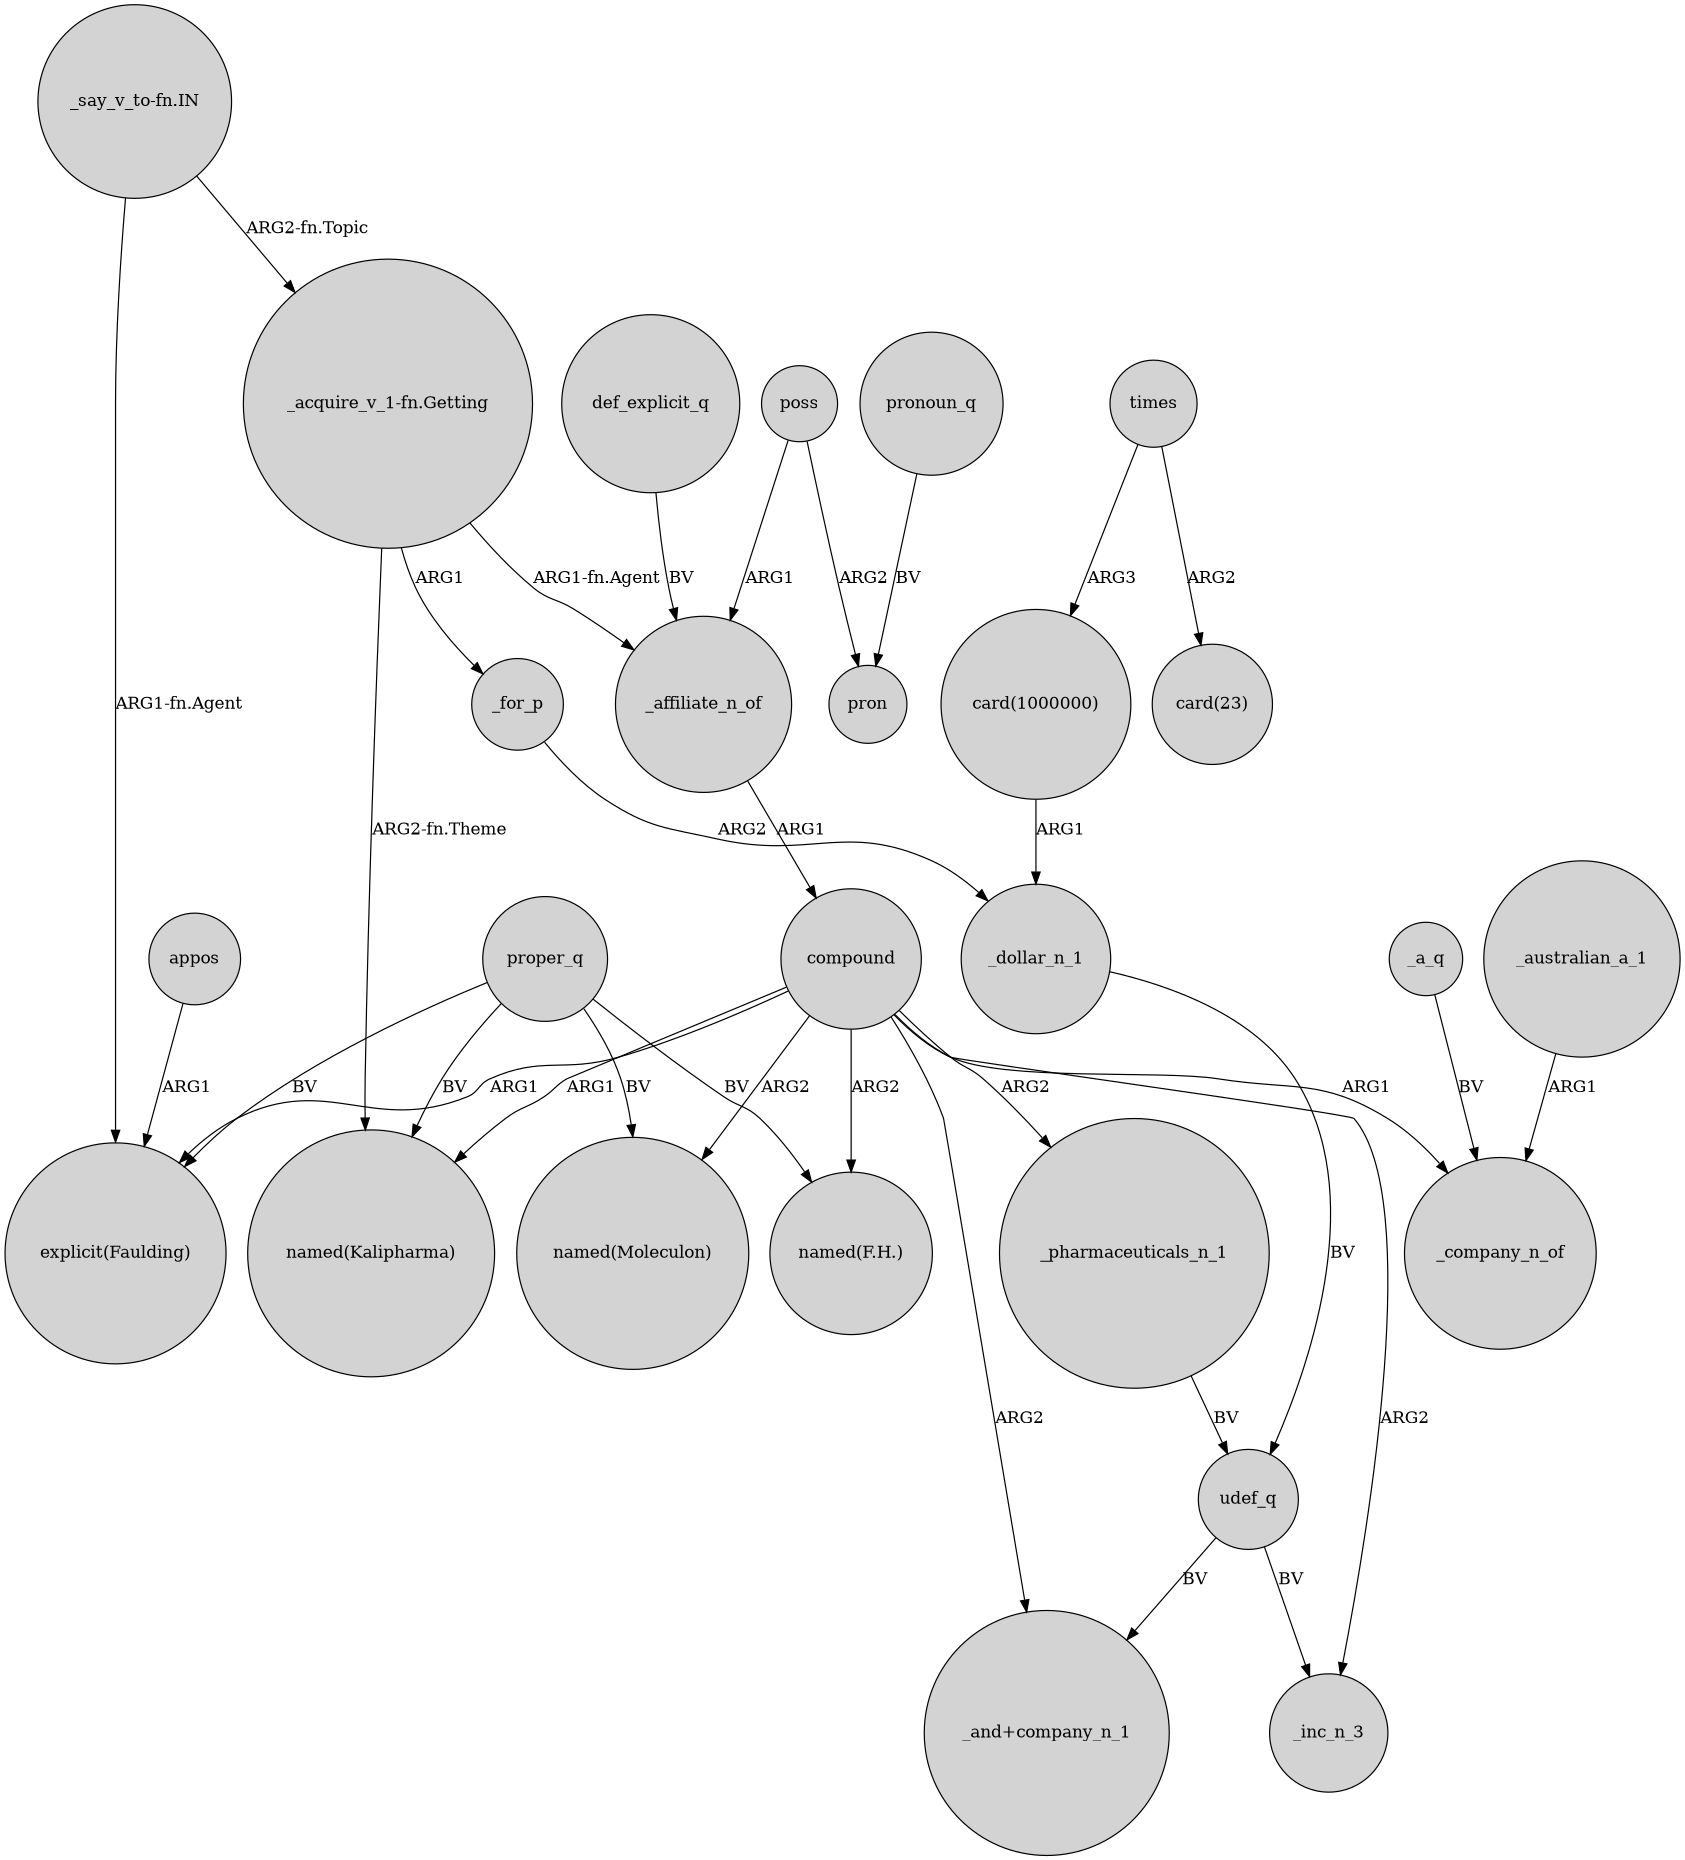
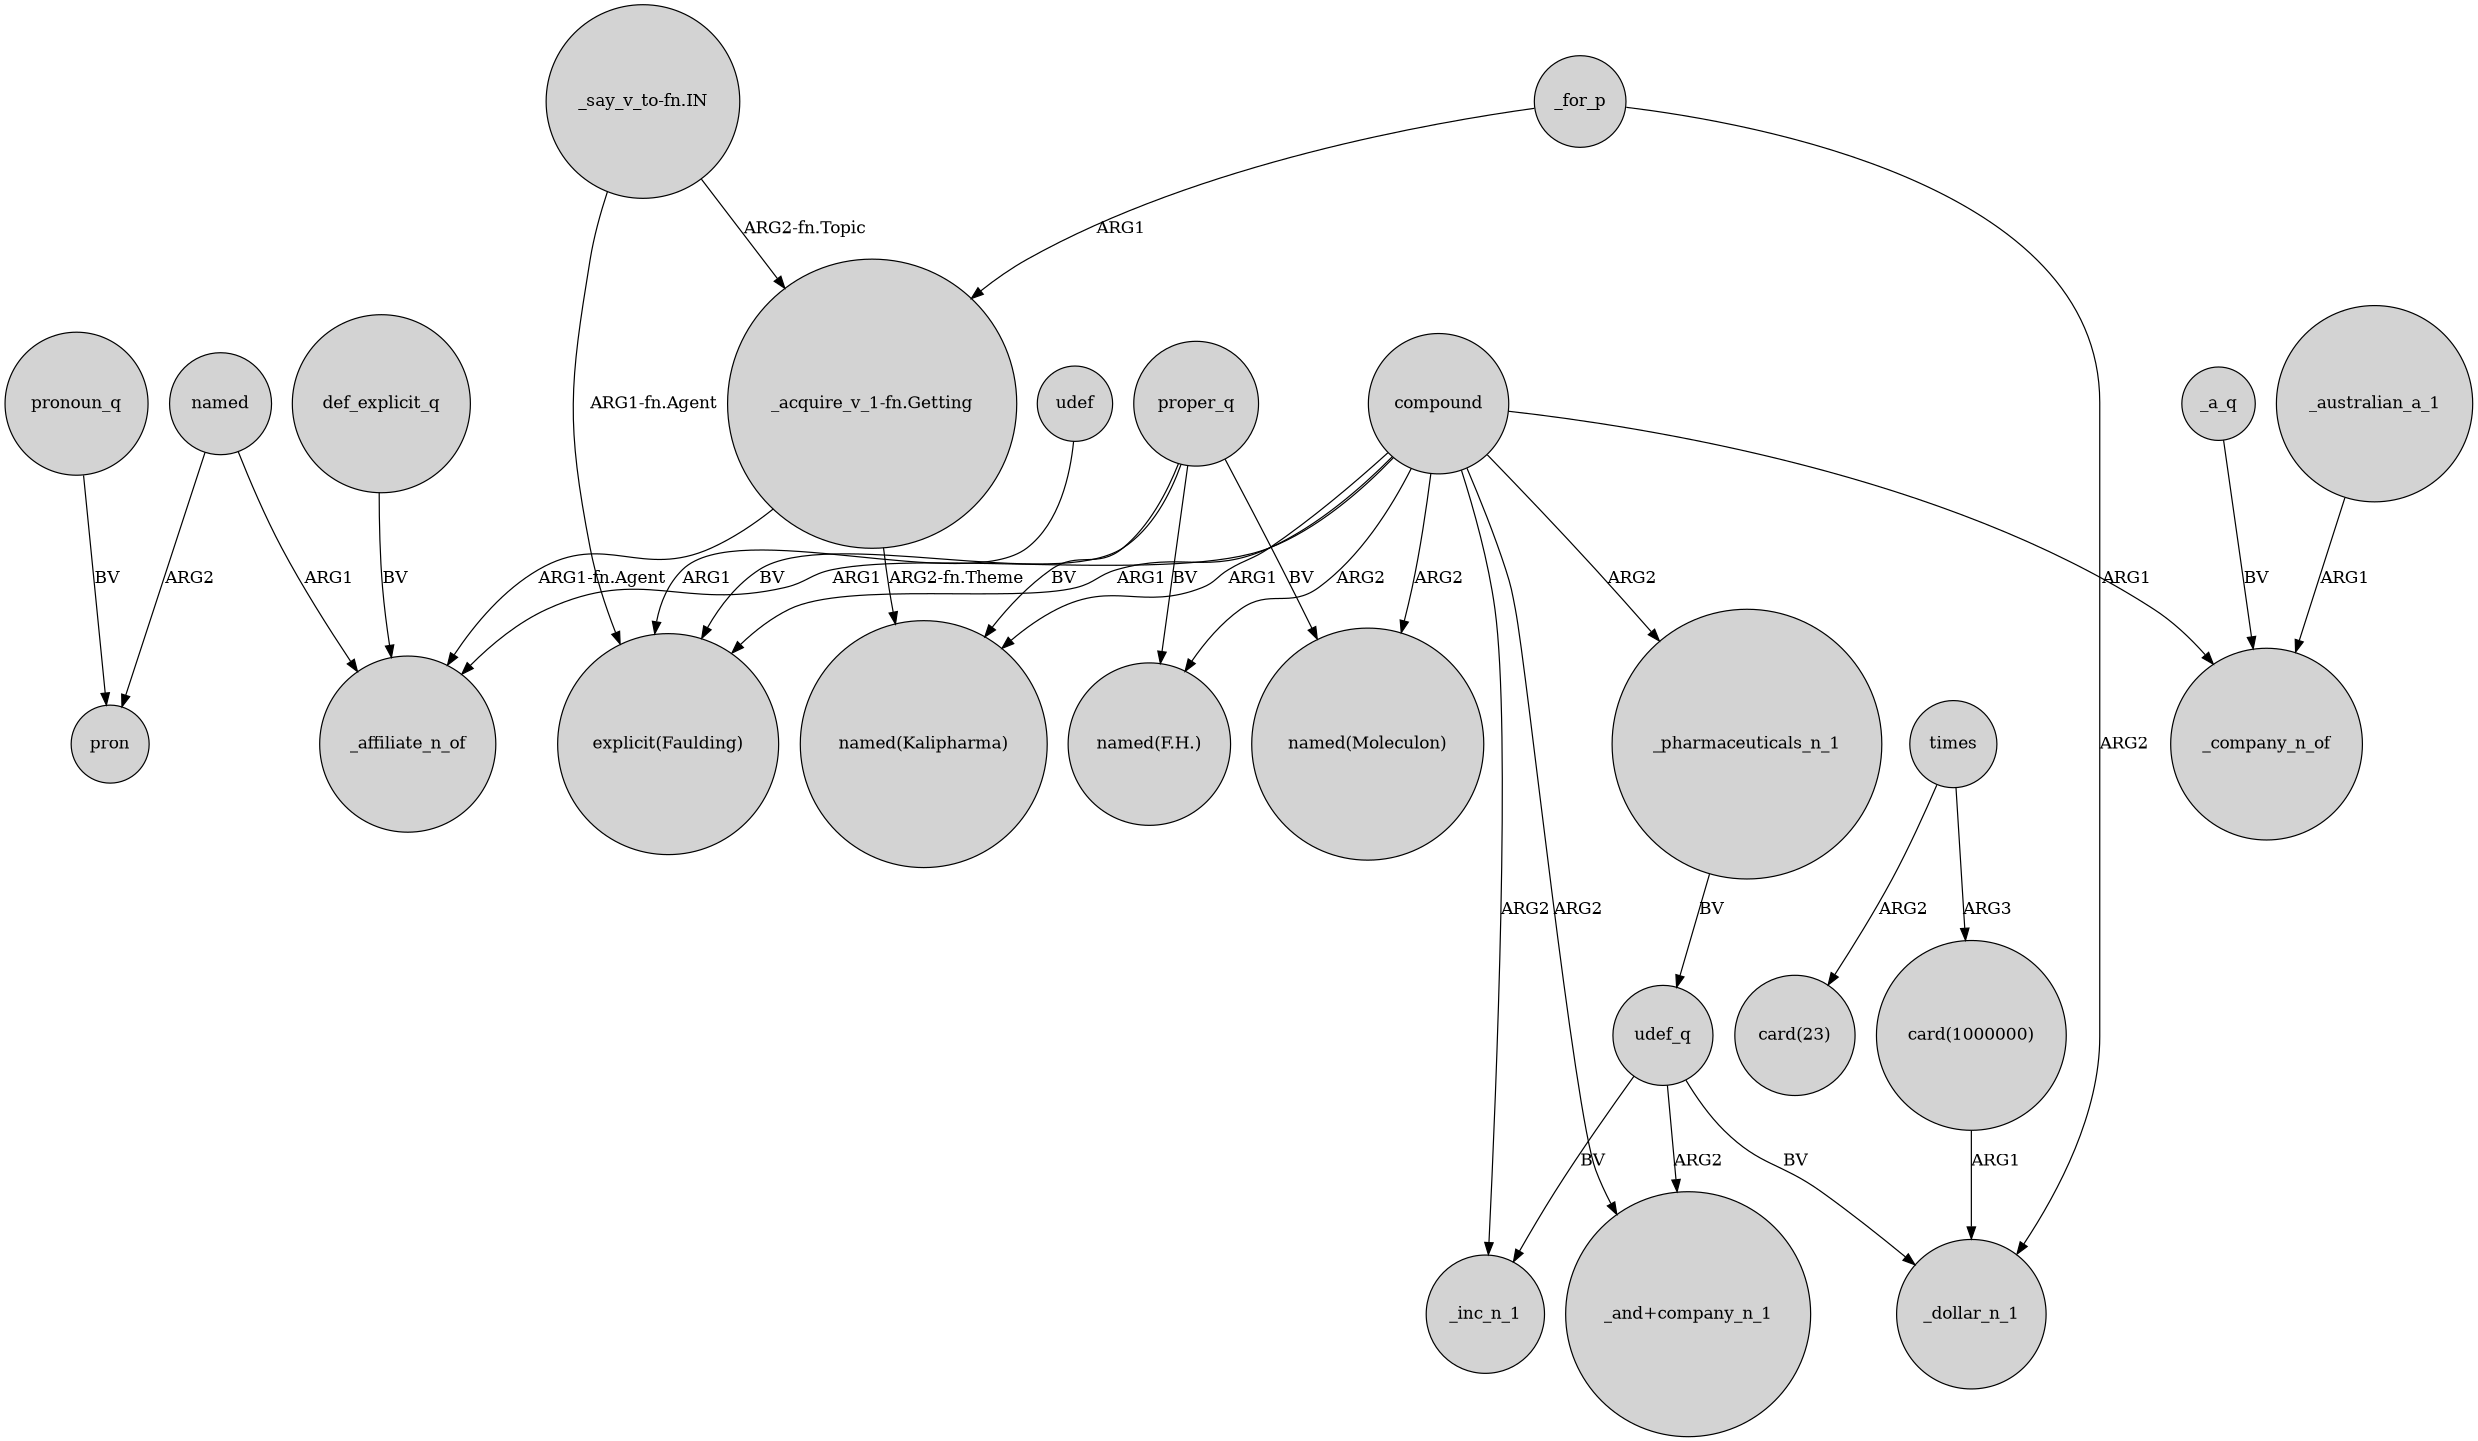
node "poss": label "poss" -> "named"
edge "_acquire_v_1-fn.Getting" -> "_for_p": reversed
edge "_affiliate_n_of" -> "compound": reversed
node "appos": label "appos" -> "udef"
edge "_dollar_n_1" -> "udef_q": reversed
edge "udef_q" -> "_and+company_n_1": label "BV" -> "ARG2"
node "_inc_n_3": label "_inc_n_3" -> "_inc_n_1"
